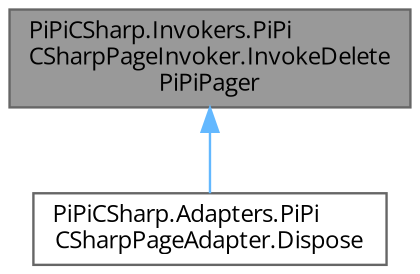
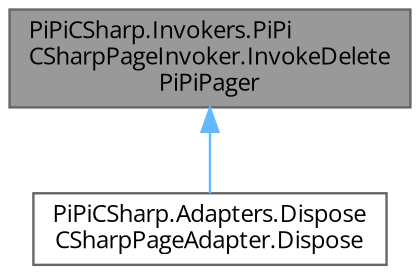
node "PiPiCSharp.Adapters.PiPi CSharpPageAdapter.Dispose": label "PiPiCSharp.Adapters.PiPi CSharpPageAdapter.Dispose" -> "PiPiCSharp.Adapters.Dispose CSharpPageAdapter.Dispose"
